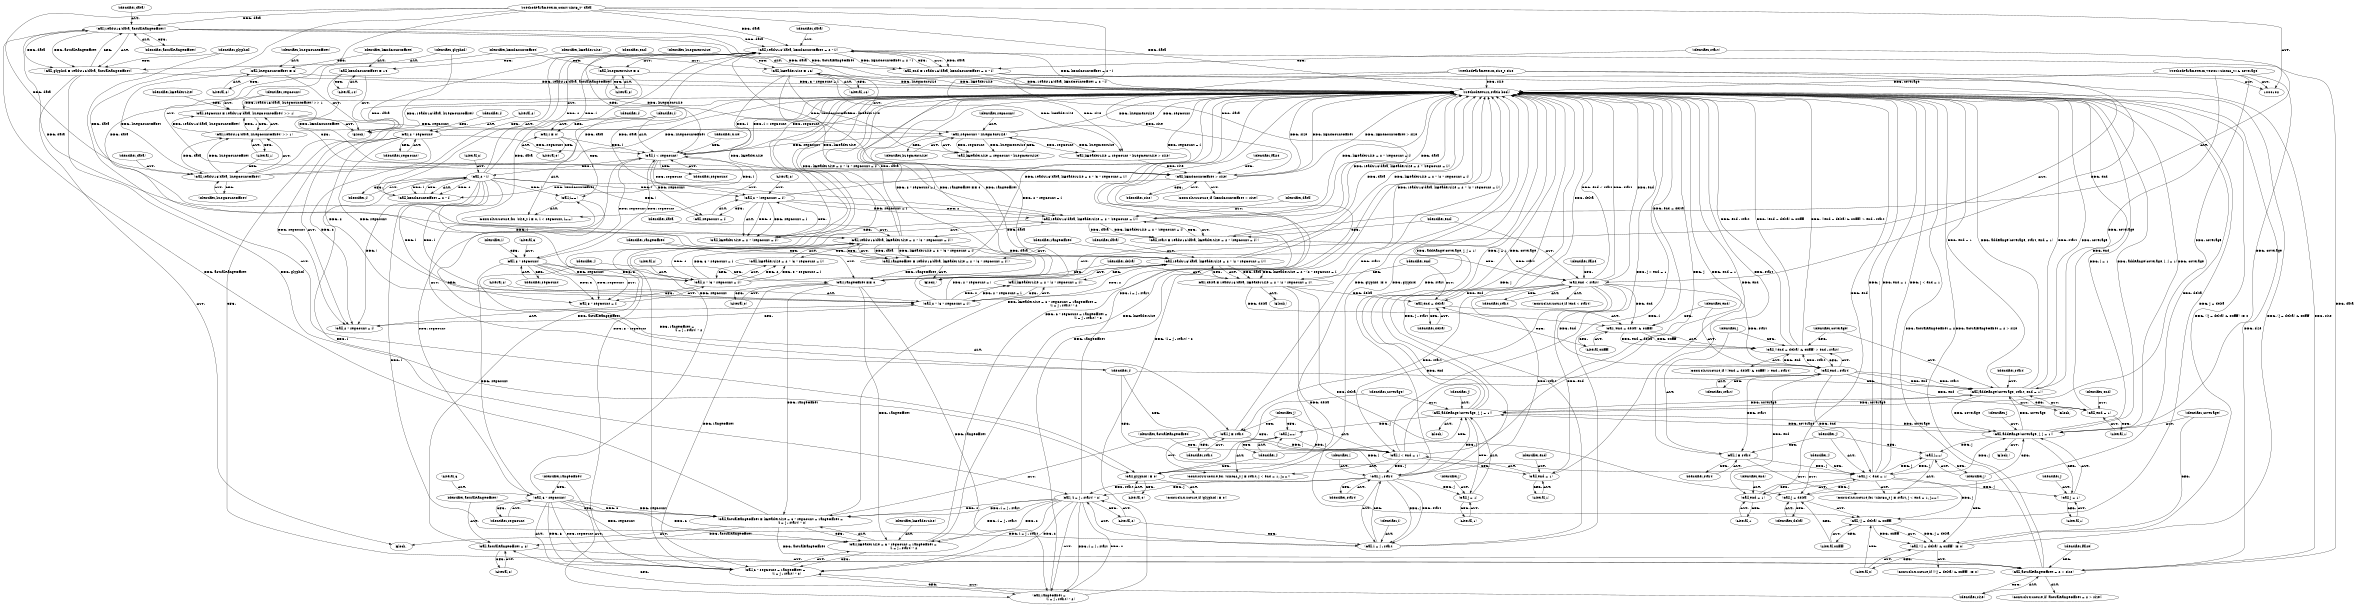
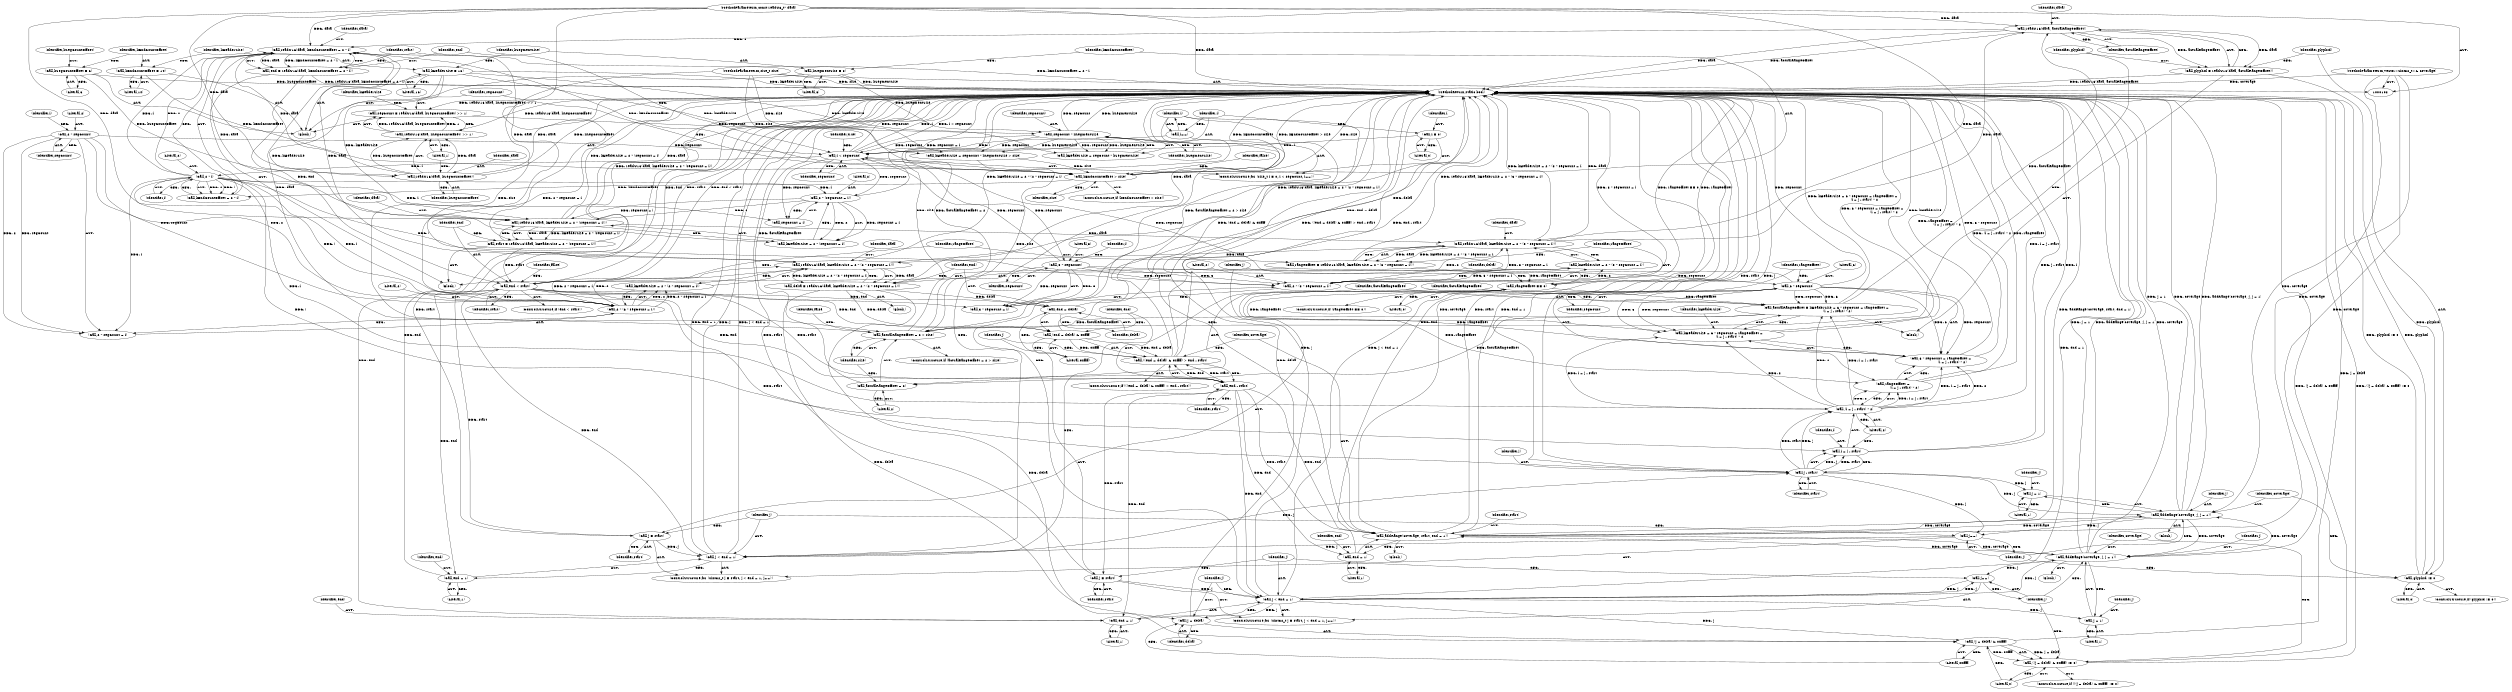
node "(MethodParameterIn,const uint8_t* data)": label "(MethodParameterIn,const uint8_t* data)" -> "(MethodParameterIn,const readU8_t* data)"
edge "(Call,readU16(data, actualRangeOffset))" -> "(Call,readU16(data, kEndCountOffset + 2 * i))": label "DDG: data" -> "DDG: 6"
edge "(Call,kSegCountOffset = 6)" -> "(MethodReturn,static bool)": label "DDG: 3 * segCount + i" -> "DDG: kSegCountOffset"
edge "(Call,2 * i)" -> "(Call,i++)": removed, label "DDG: i"
edge "(Call,kHeaderSize + segCount * kSegmentSize > size)" -> "(Call,actualRangeOffset + 2 > size)": added, label "DDG: size"
node "(ControlStructure,if (rangeOffset == 0))": added
edge "(Call,rangeOffset + (i + j - start) * 2)" -> "(Call,(i + j - start) * 2)": added, label "CFG:"
